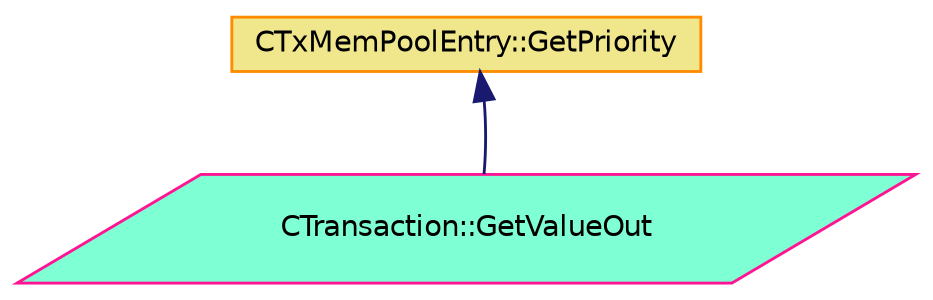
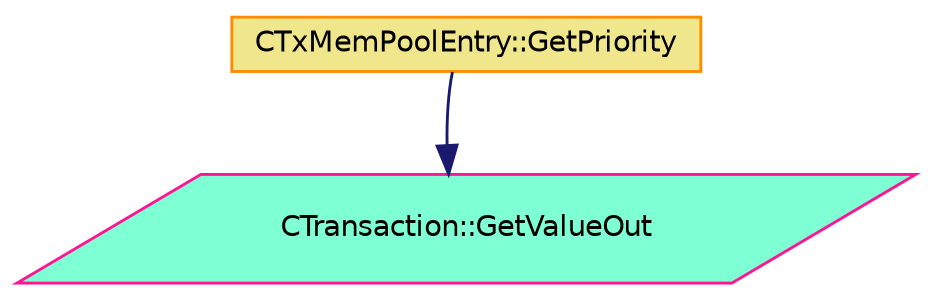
edge "CTransaction::GetValueOut" -> "CTxMemPoolEntry::GetPriority": reversed
